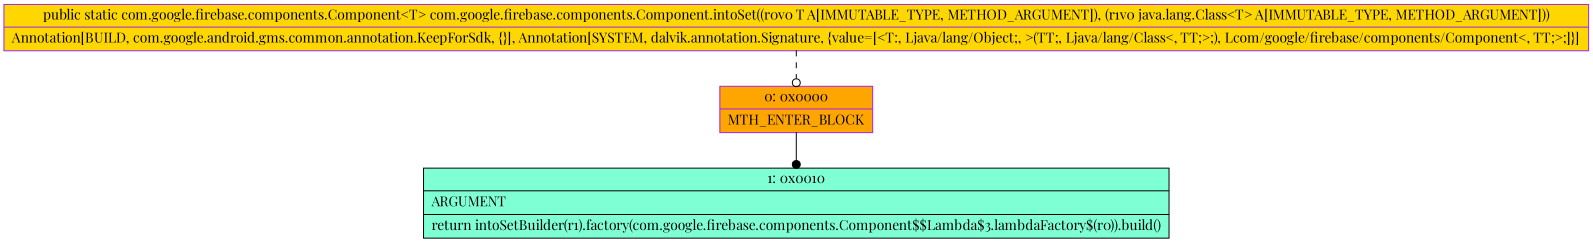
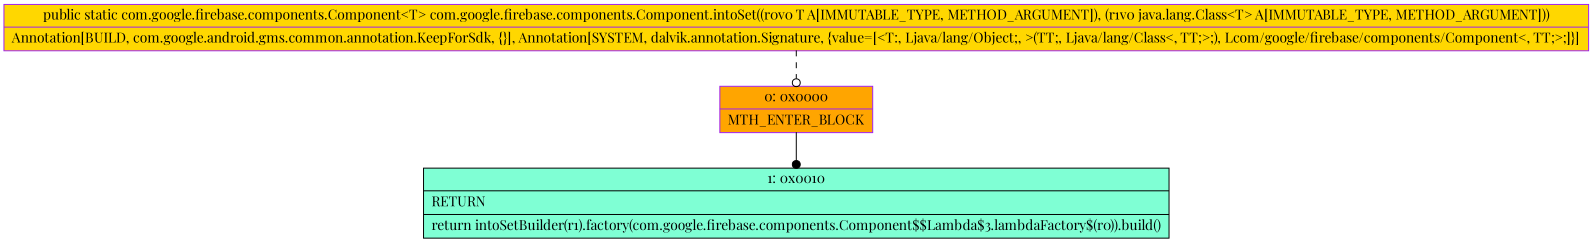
node "1: 0x0010": text "ARGUMENT" -> "RETURN"
